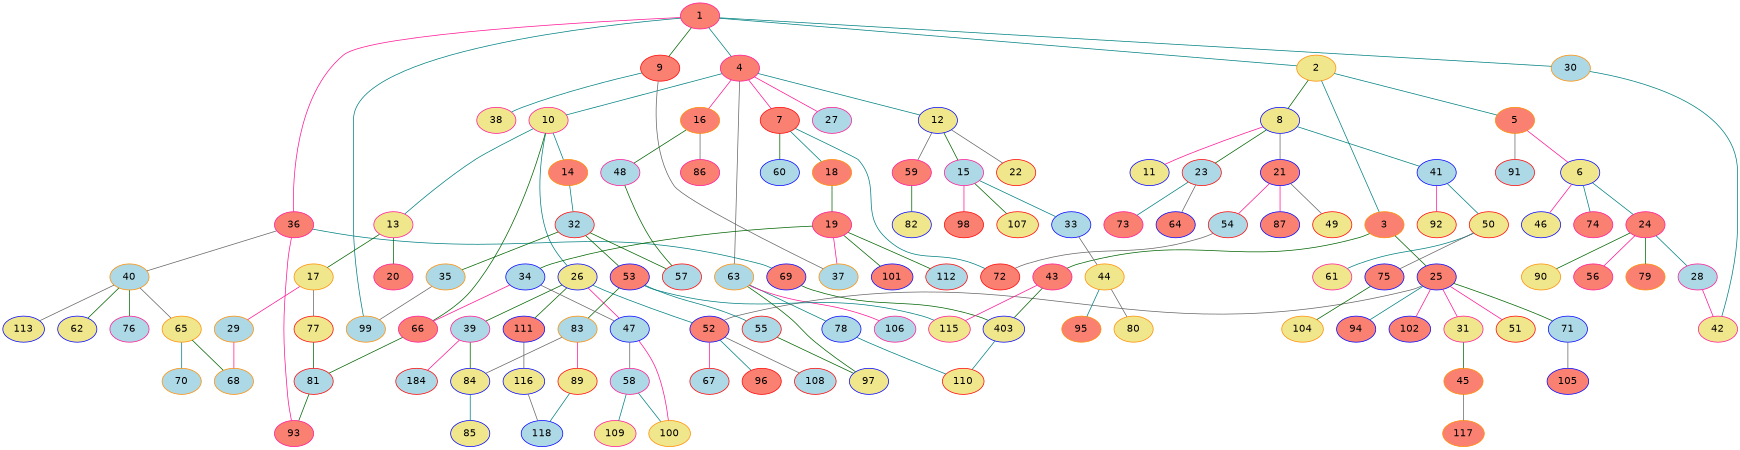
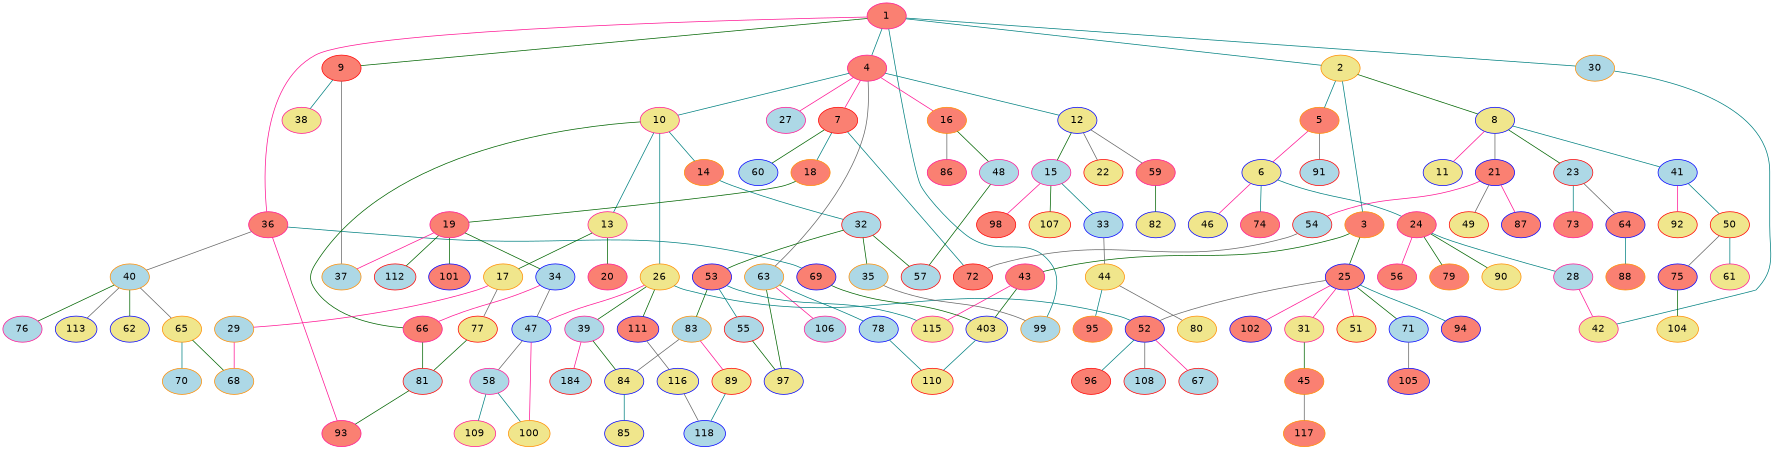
node "26": color blue -> darkorange
node "88": added
